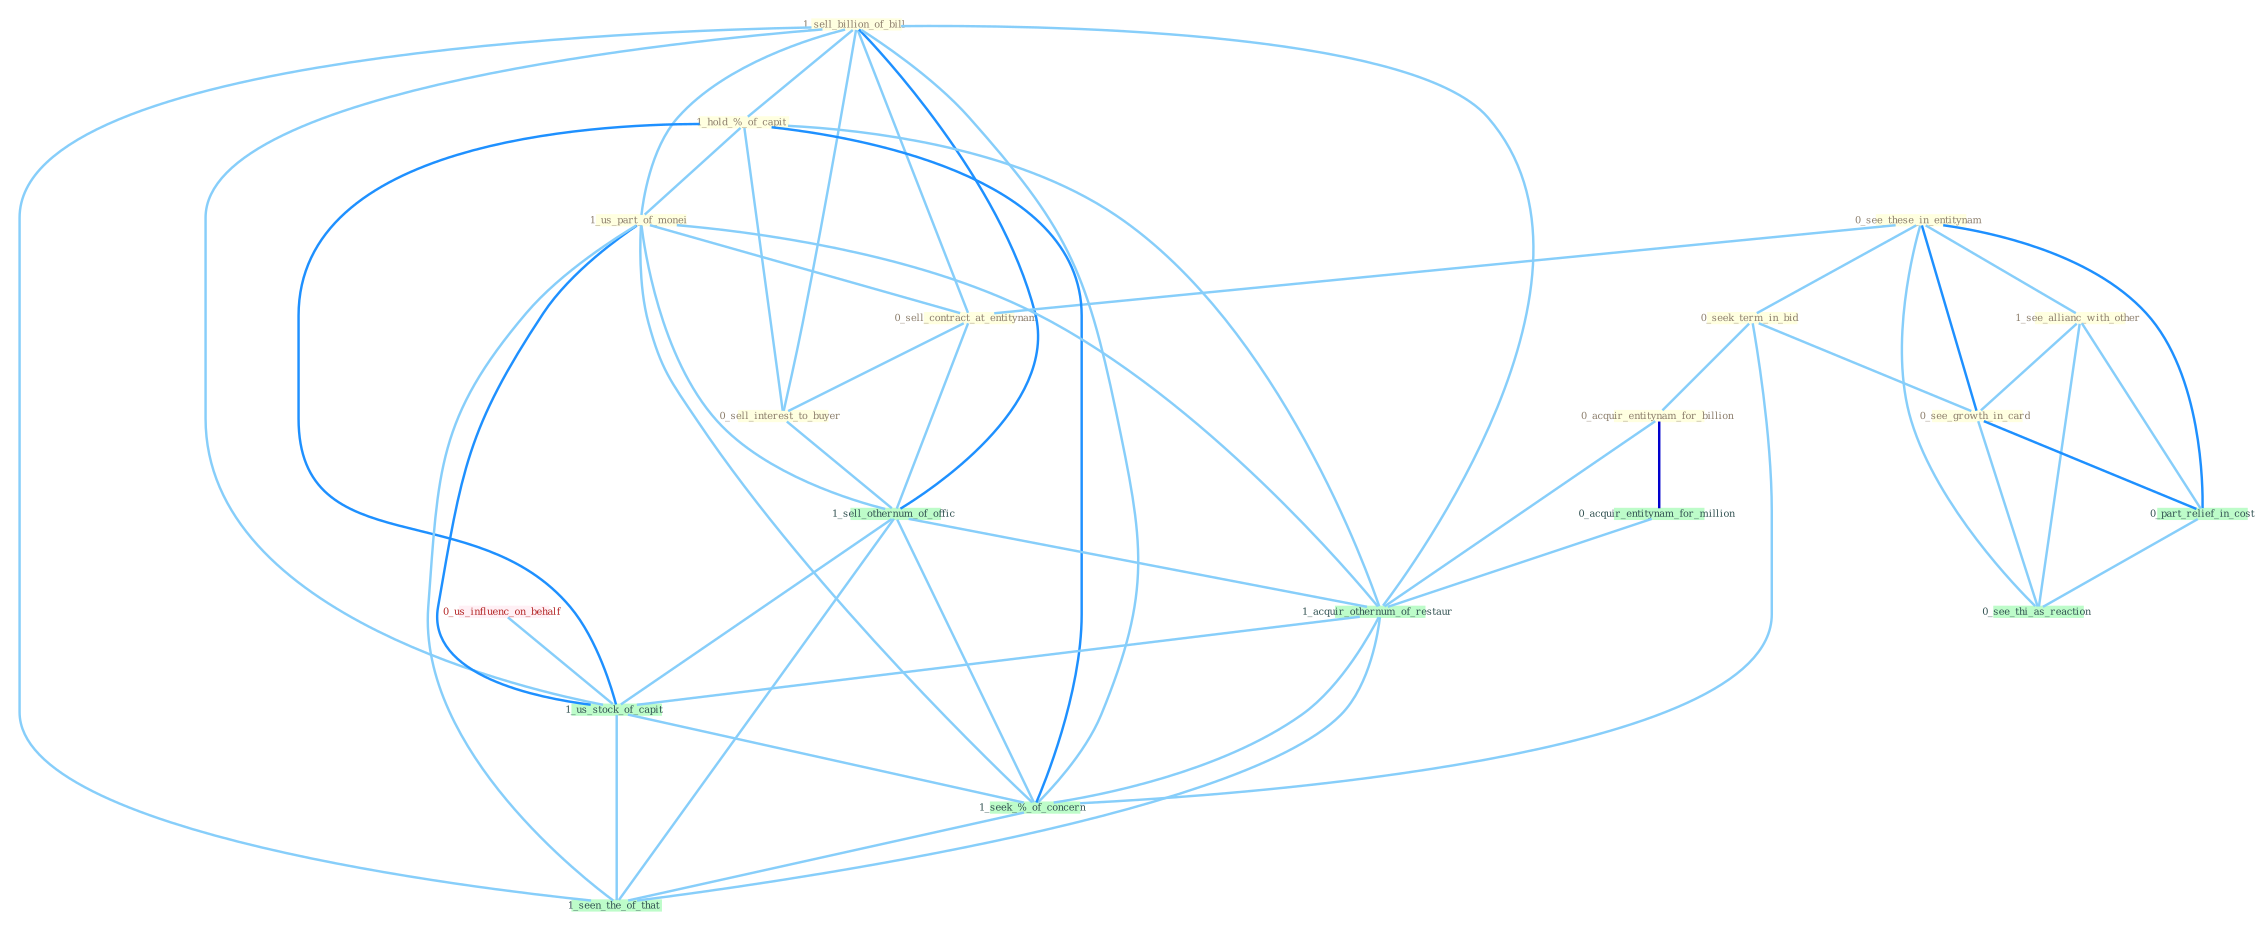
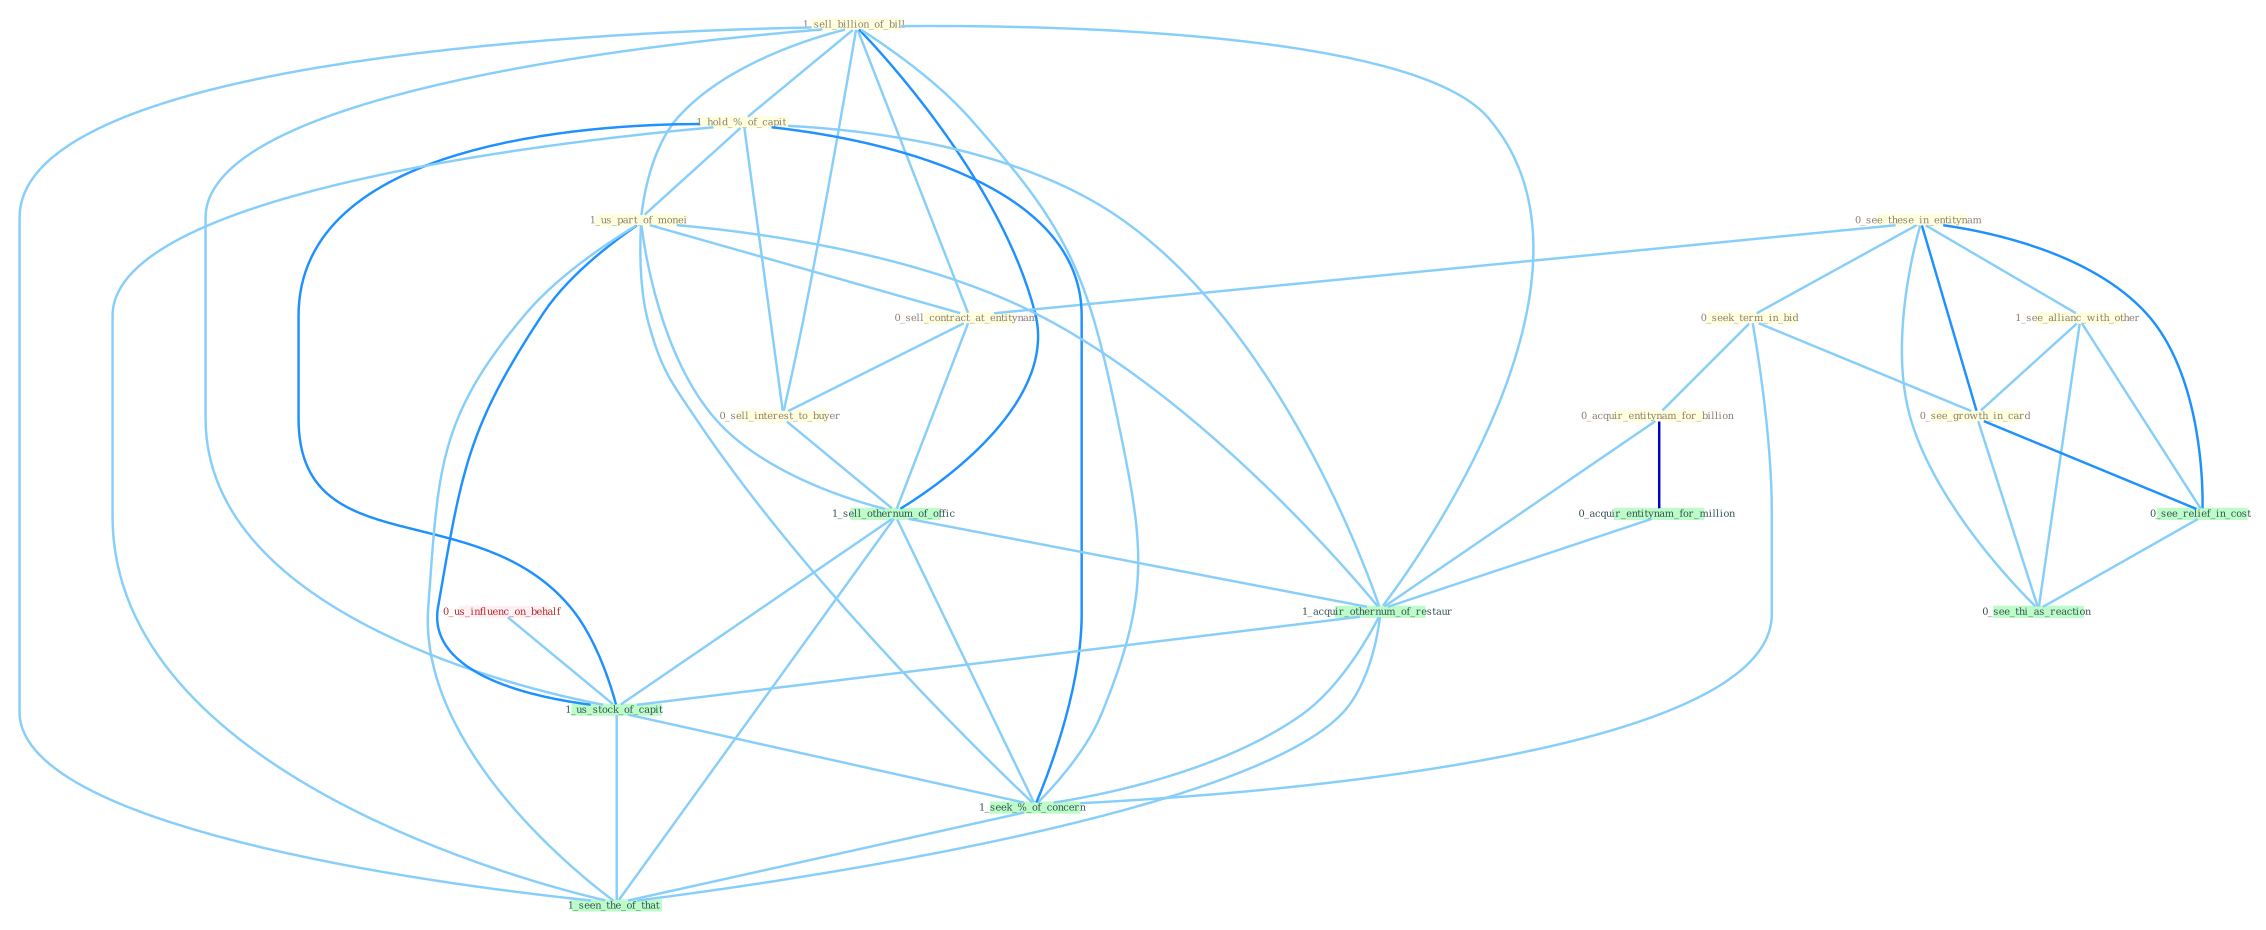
edge "1_hold_%_of_capit" -- "1_seen_the_of_that": added
node "0_part_relief_in_cost": label "0_part_relief_in_cost" -> "0_see_relief_in_cost"
